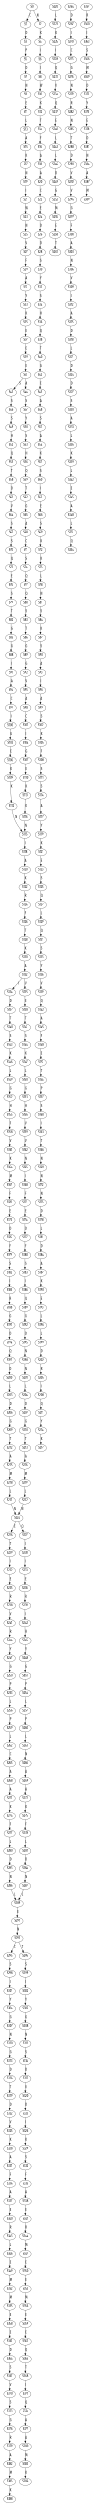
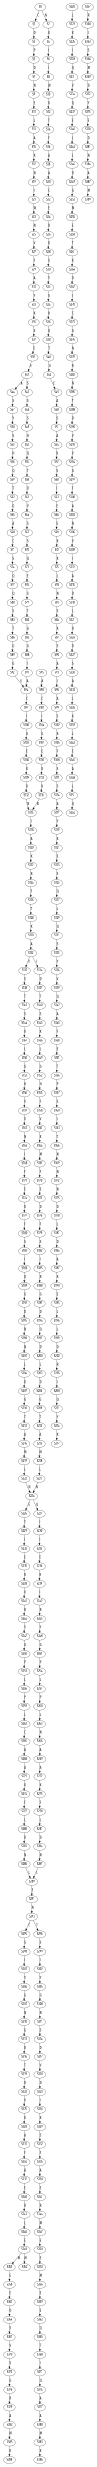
edge "S261" -> "S264": added, label "K"
edge "S92" -> "S95": now "S92" -> "S94"
edge "S352" -> "S355": now "S349" -> "S355"
